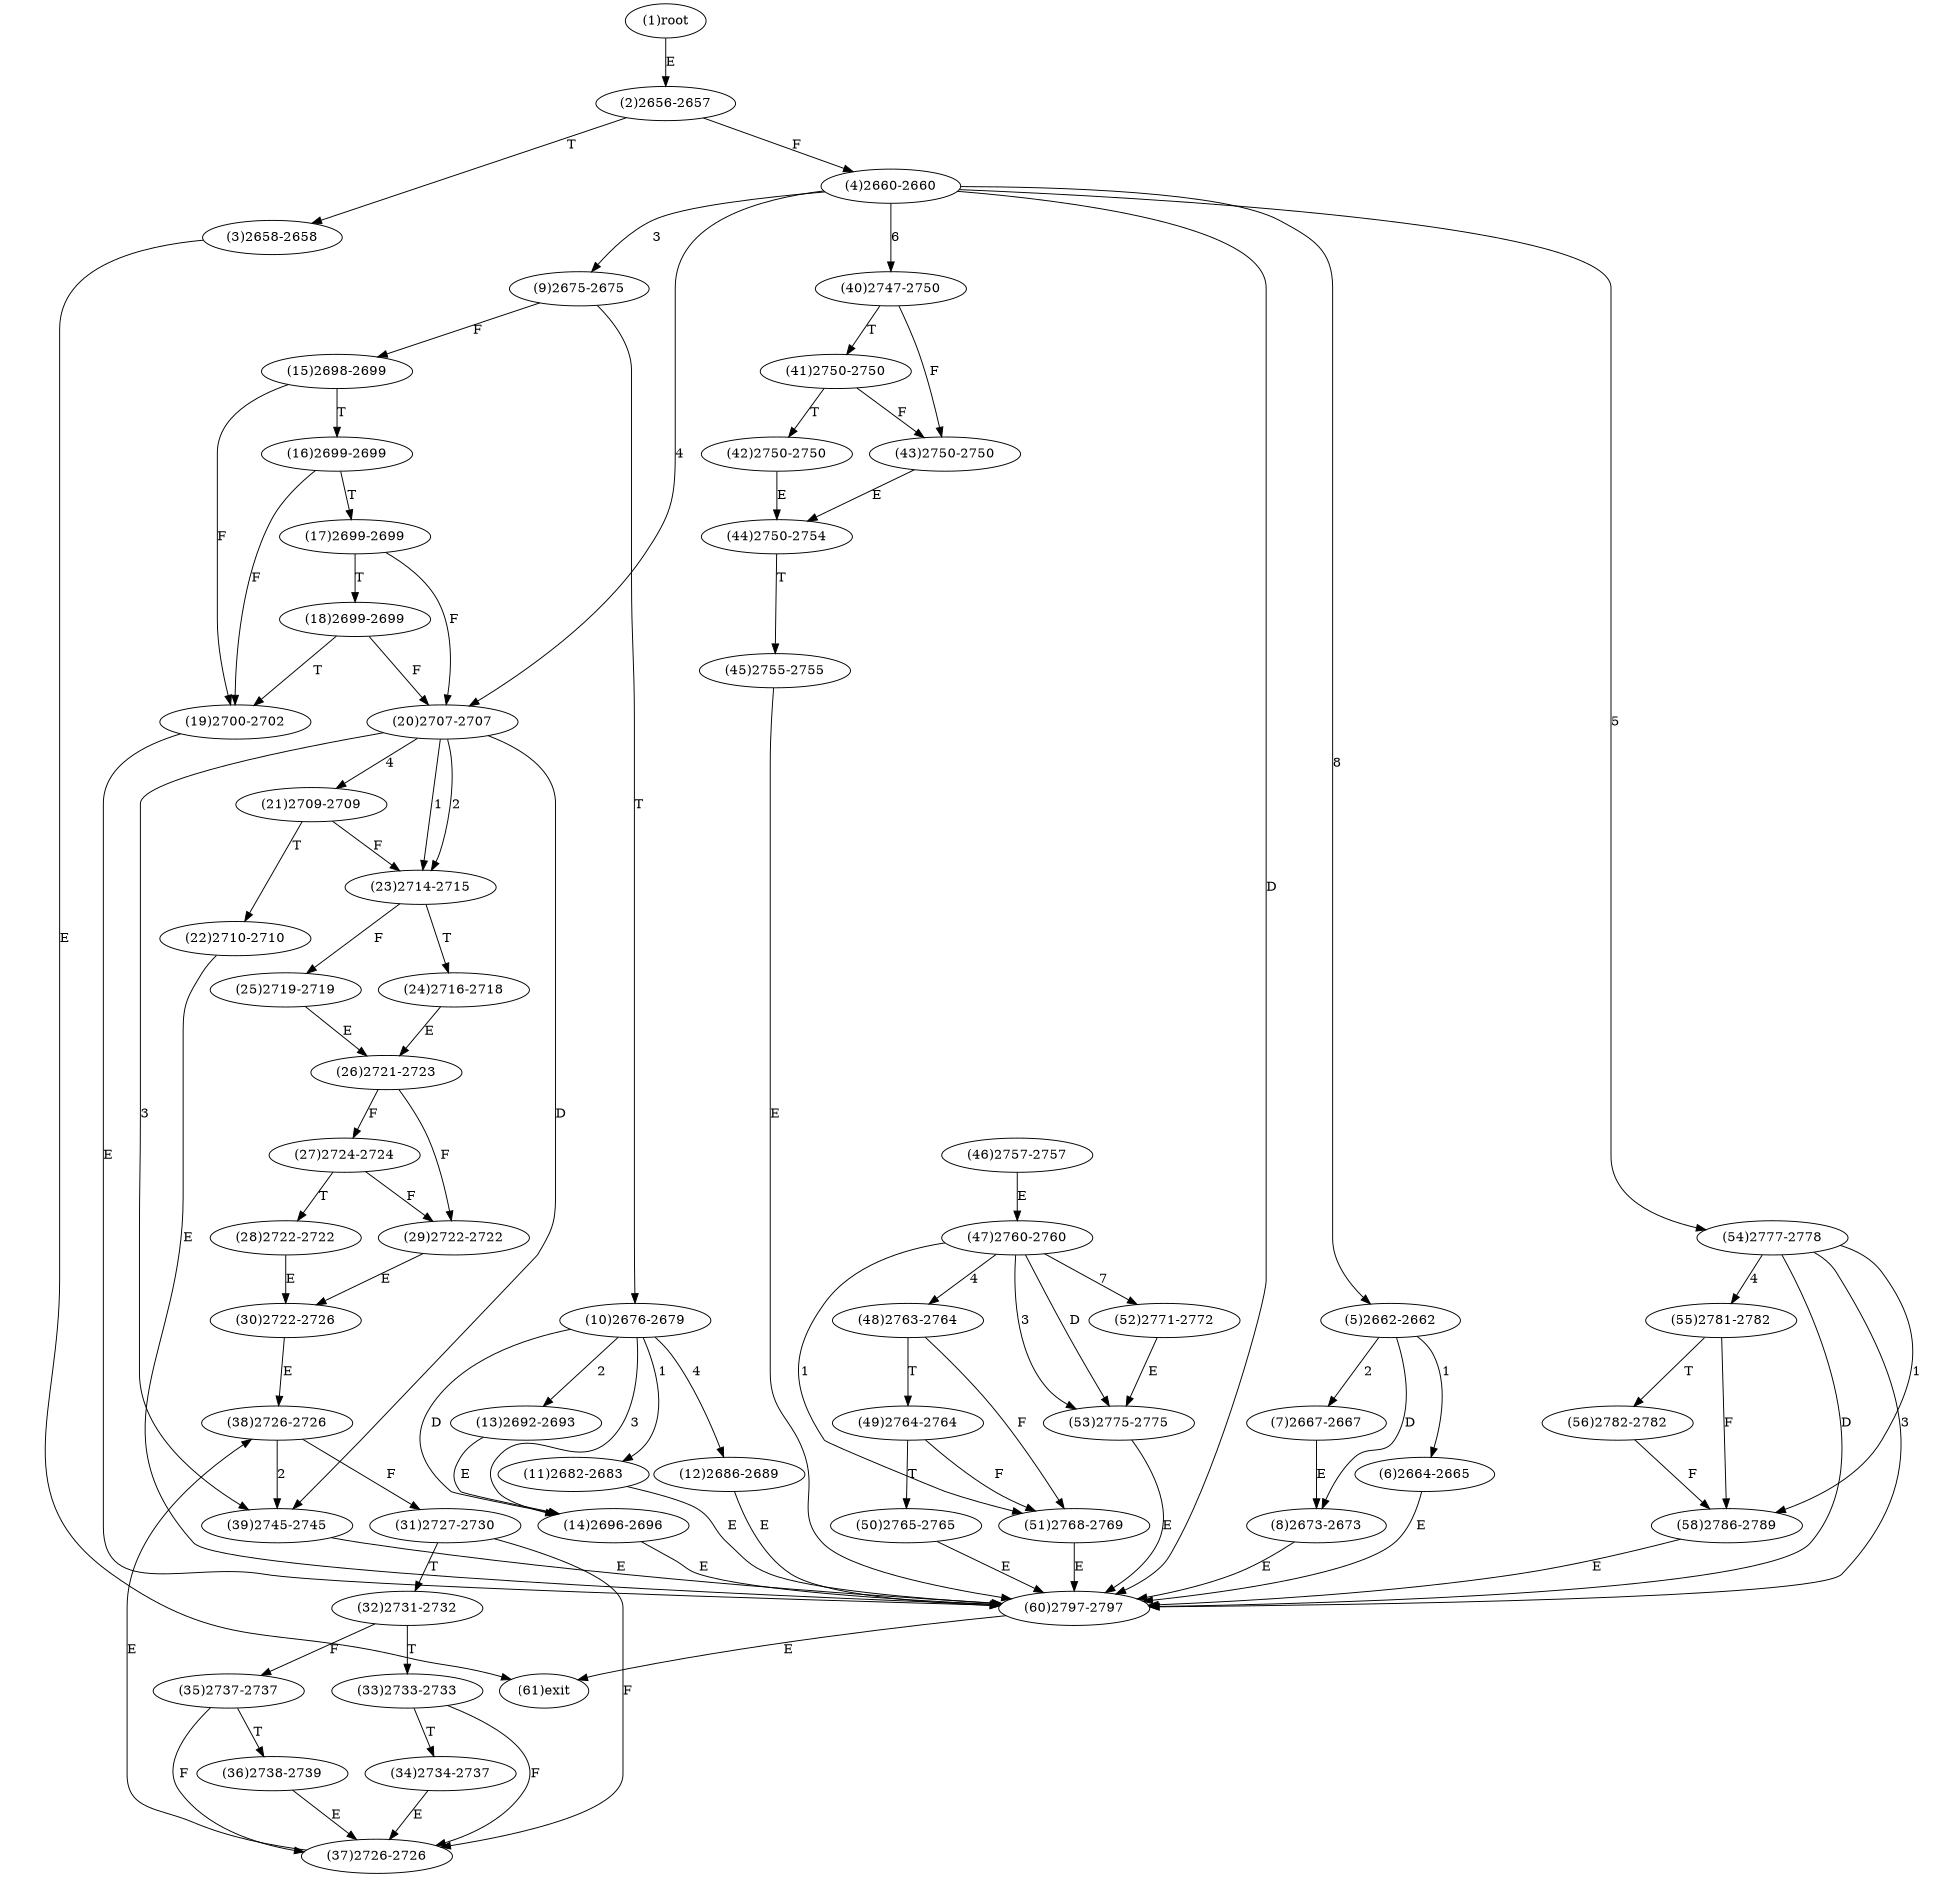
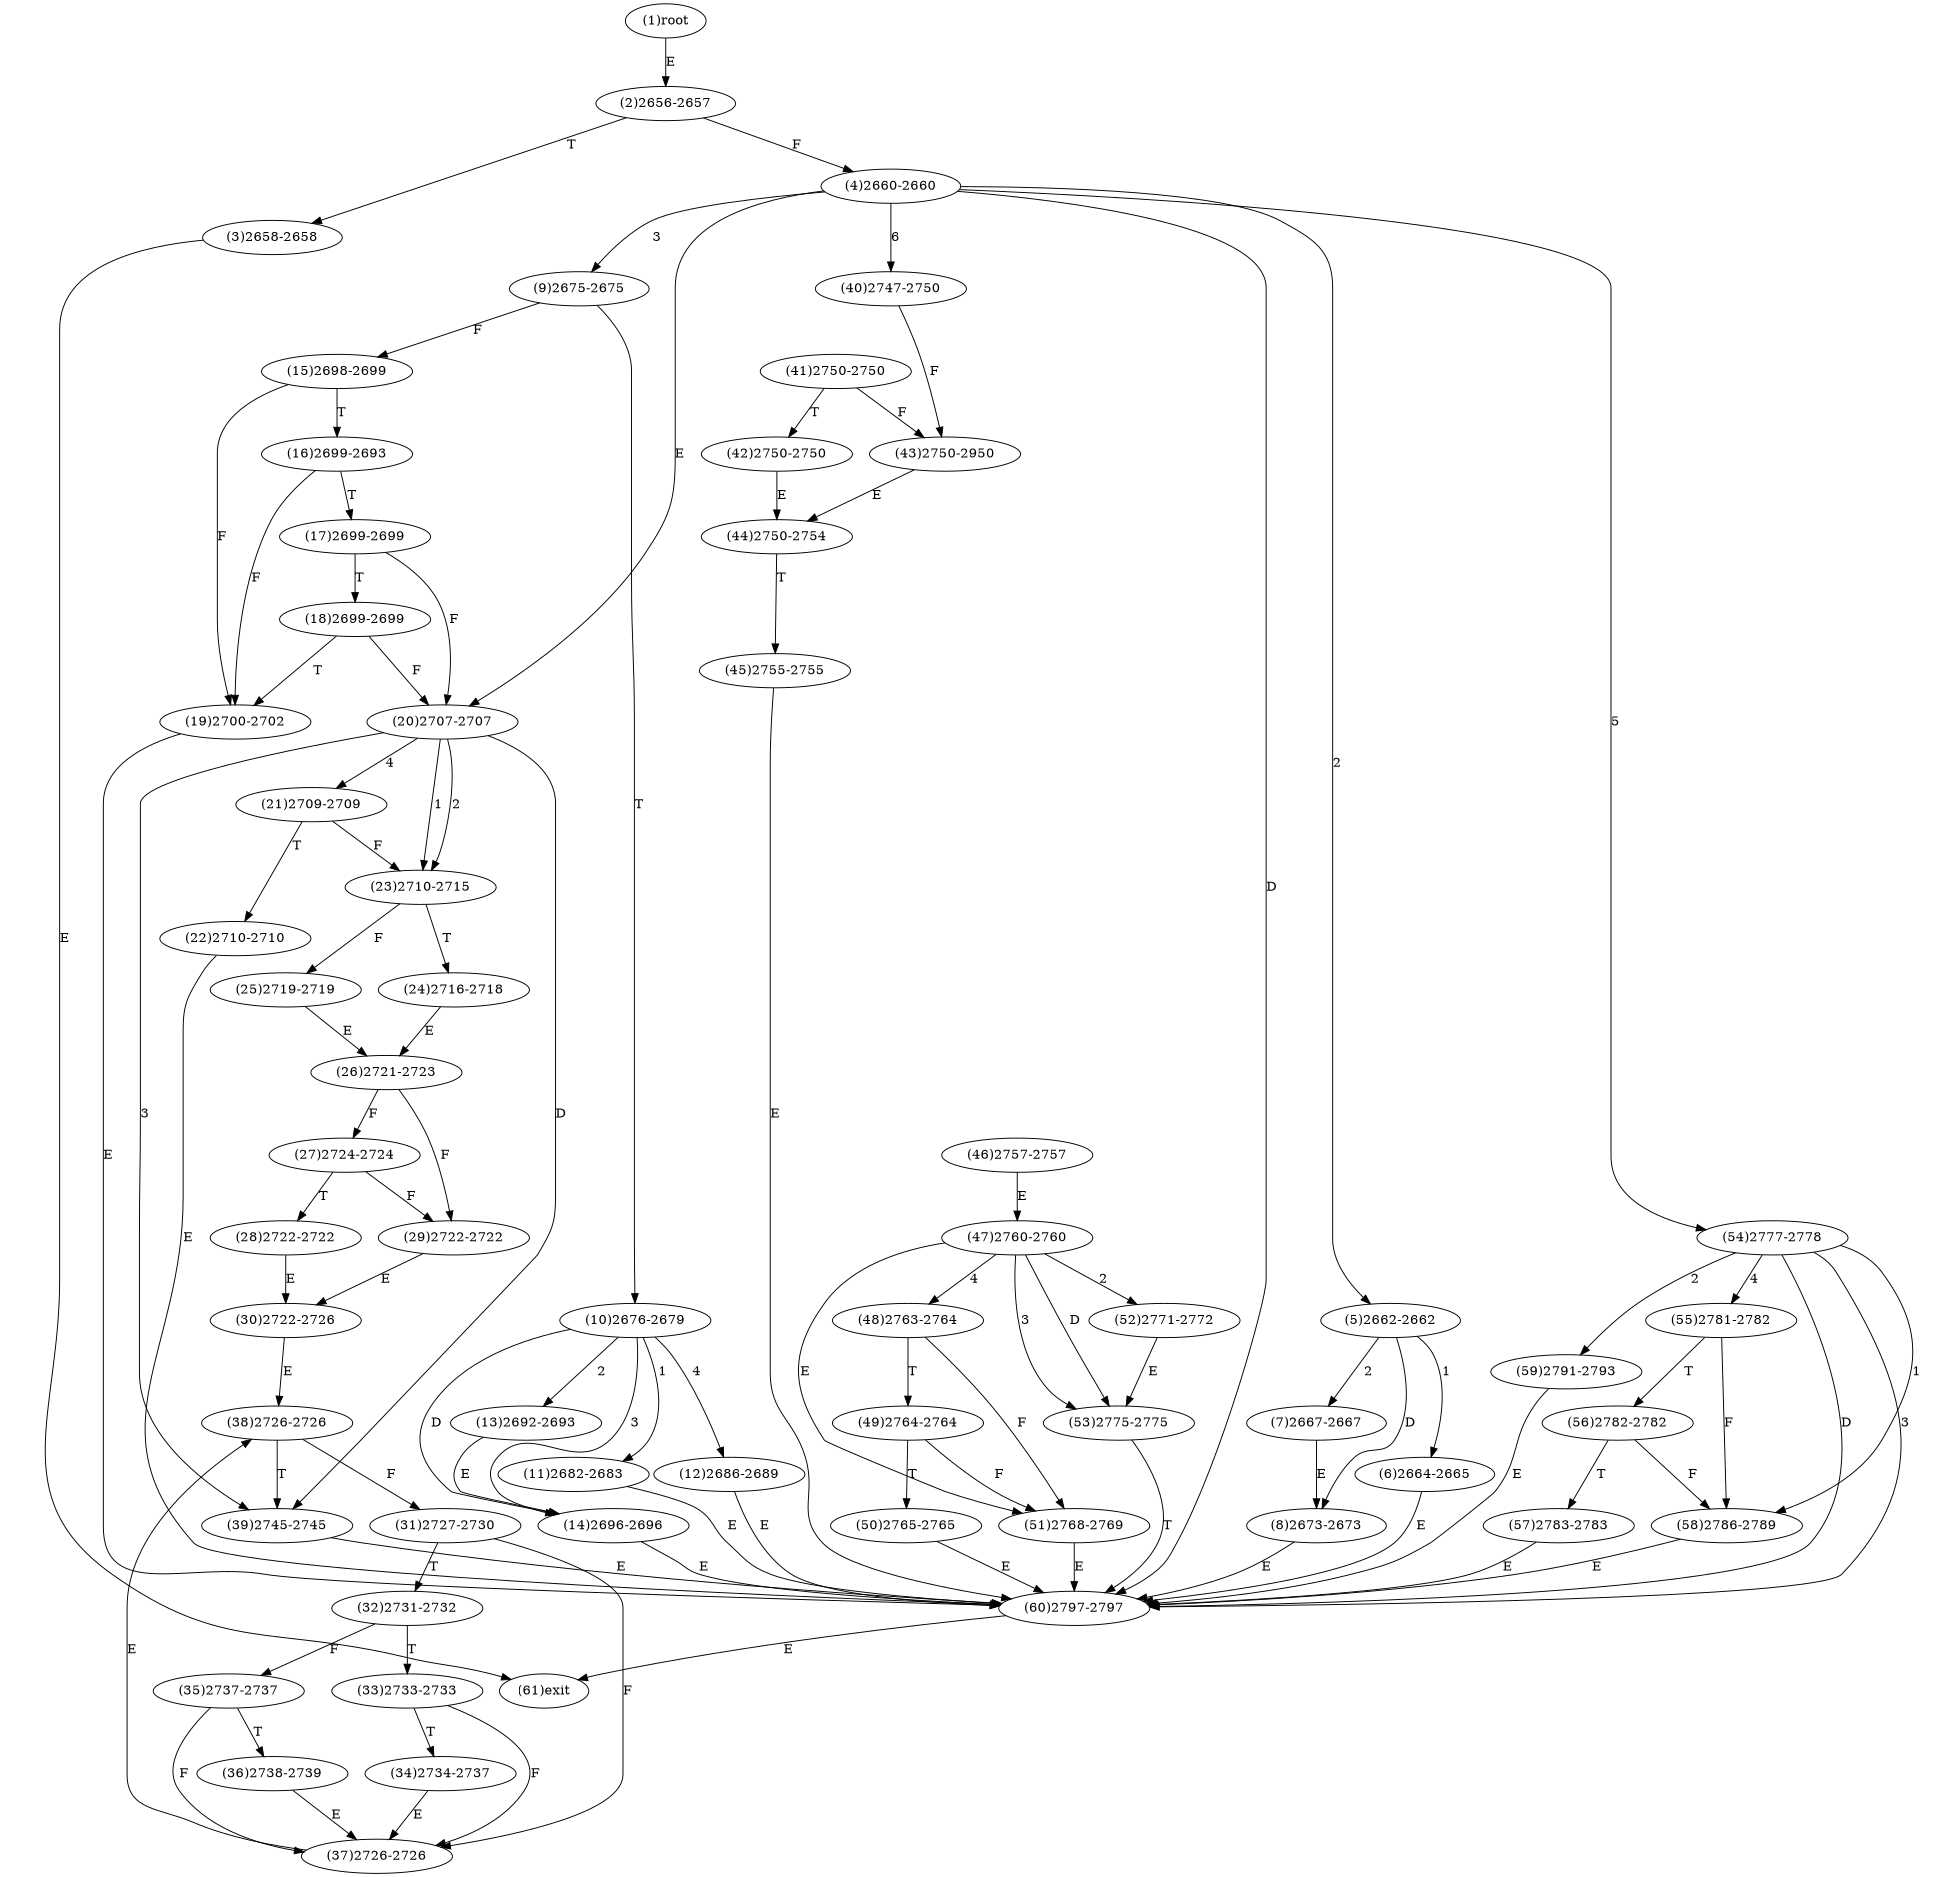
edge "(40)2747-2750" -> "(41)2750-2750": removed, label "T"
node "(16)2699-2699": label "(16)2699-2699" -> "(16)2699-2693"
edge "(4)2660-2660" -> "(20)2707-2707": label "4" -> "E"
node "(43)2750-2750": label "(43)2750-2750" -> "(43)2750-2950"
edge "(4)2660-2660" -> "(5)2662-2662": label "8" -> "2"
node "(23)2714-2715": label "(23)2714-2715" -> "(23)2710-2715"
edge "(47)2760-2760" -> "(52)2771-2772": label "7" -> "2"
edge "(47)2760-2760" -> "(51)2768-2769": label "1" -> "E"
node "(59)2791-2793": added
edge "(38)2726-2726" -> "(39)2745-2745": label "2" -> "T"
edge "(53)2775-2775" -> "(60)2797-2797": label "E" -> "T"
node "(57)2783-2783": added
